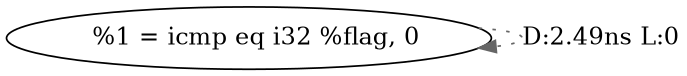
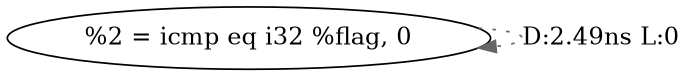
node "%1 = icmp eq i32 %flag, 0": label "%1 = icmp eq i32 %flag, 0" -> "%2 = icmp eq i32 %flag, 0"
